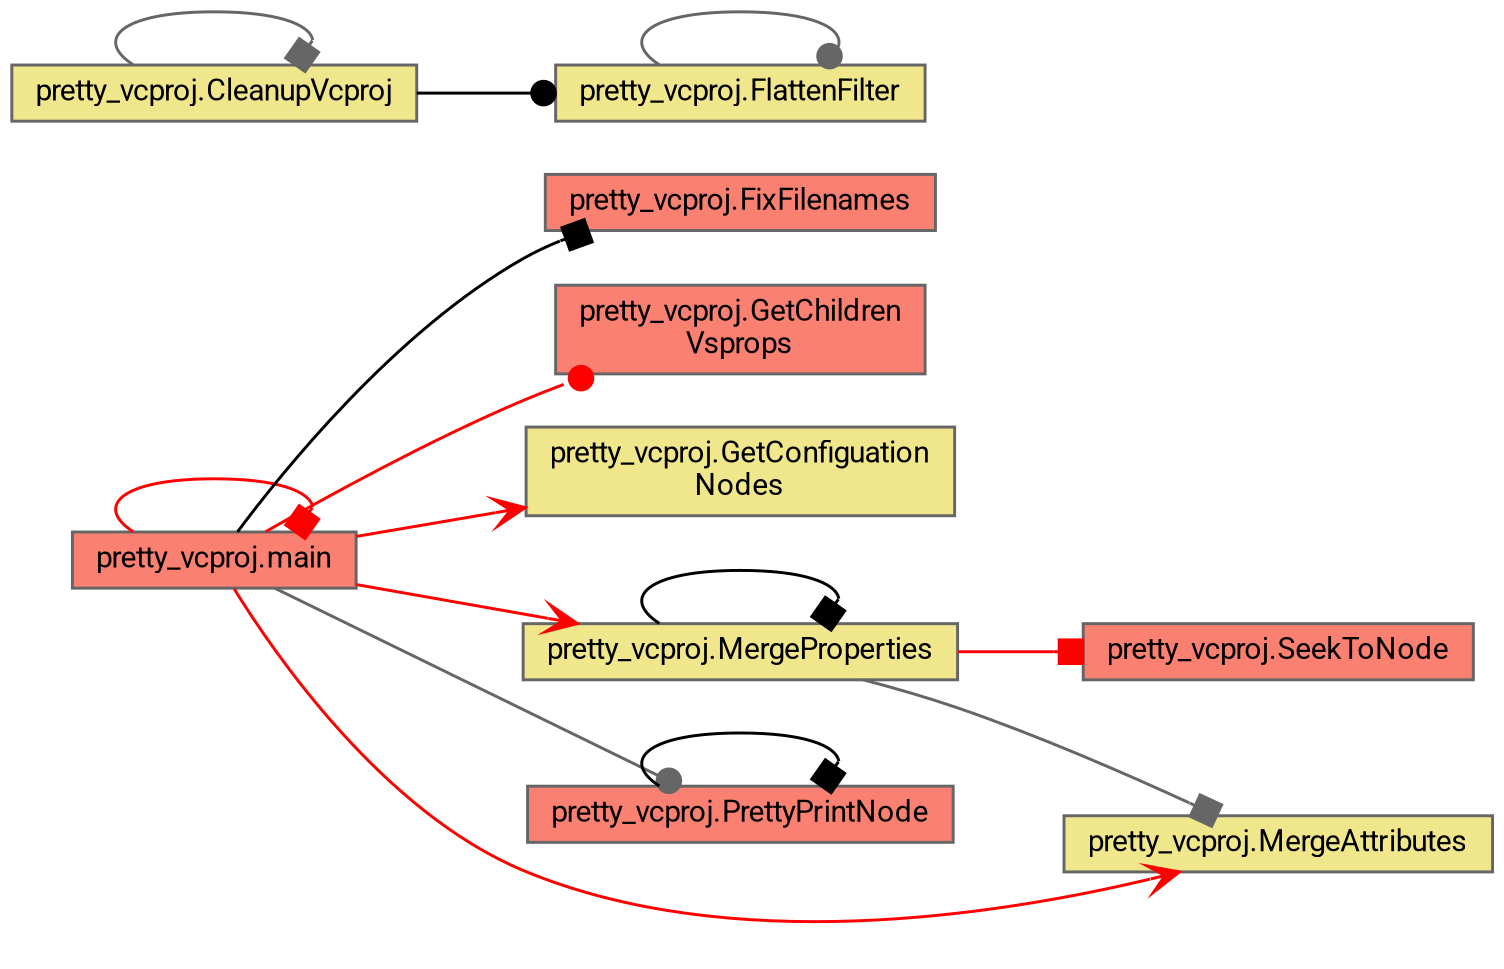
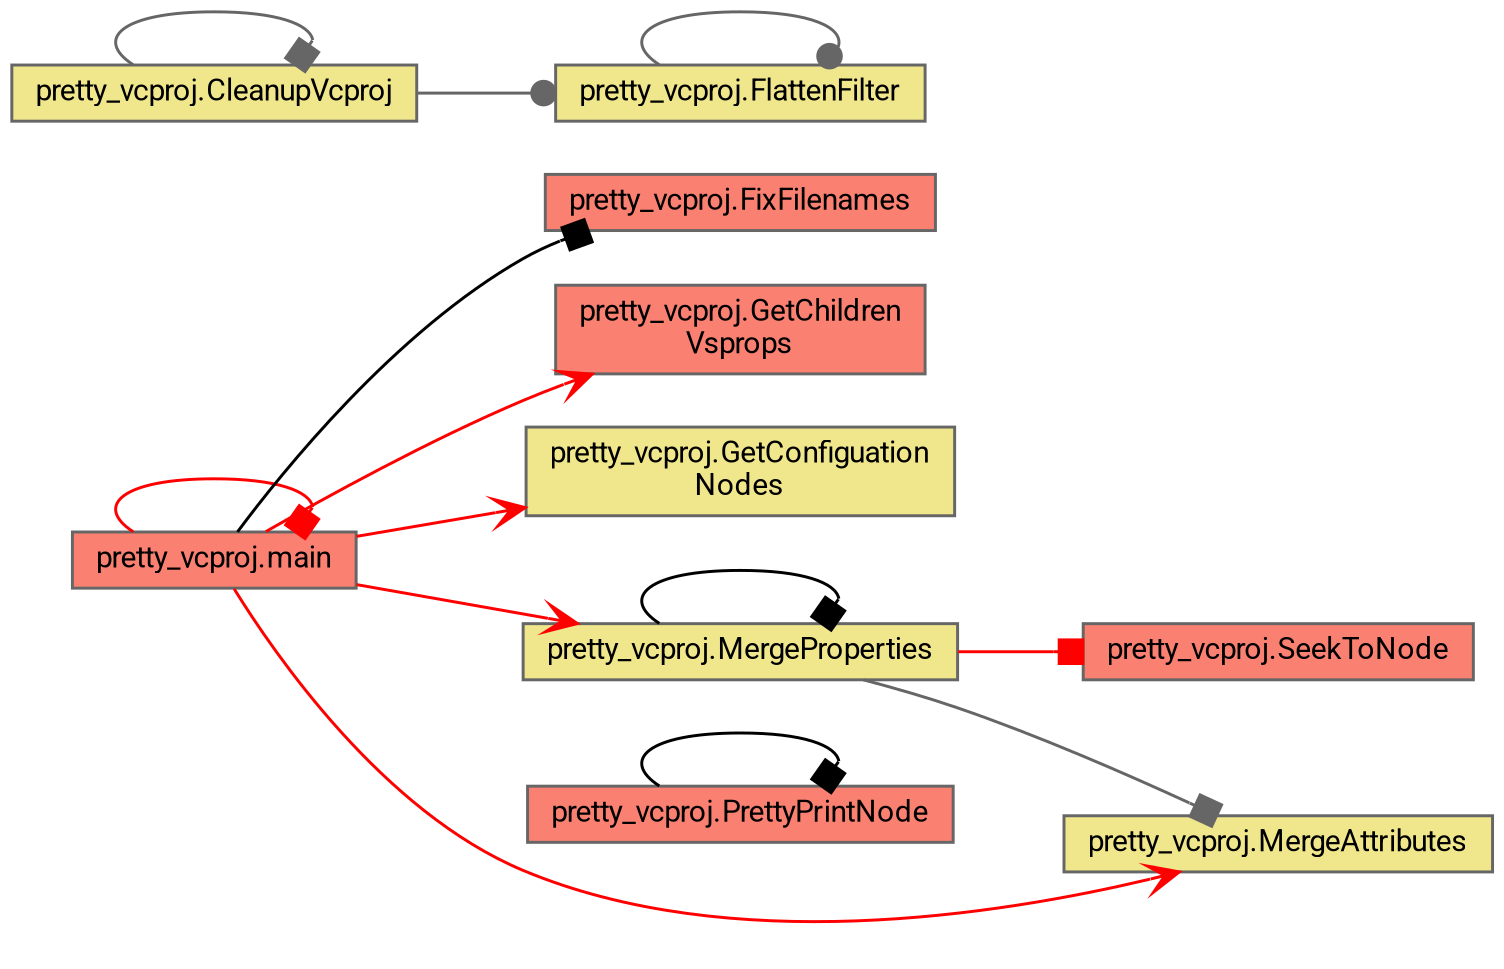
edge "pretty_vcproj.CleanupVcproj" -> "pretty_vcproj.FlattenFilter": color black -> gray40
edge "pretty_vcproj.main" -> "pretty_vcproj.GetChildren Vsprops": arrowhead dot -> vee
edge "pretty_vcproj.main" -> "pretty_vcproj.PrettyPrintNode": removed
